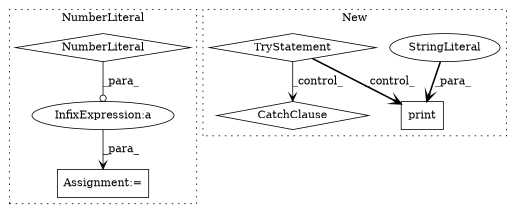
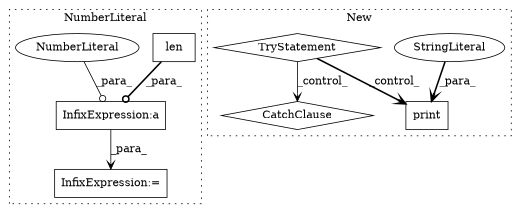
node "NumberLiteral": shape diamond -> ellipse
node "len": added
node "InfixExpression:a": shape ellipse -> box
node "Assignment:=": label "Assignment:=" -> "InfixExpression:="
